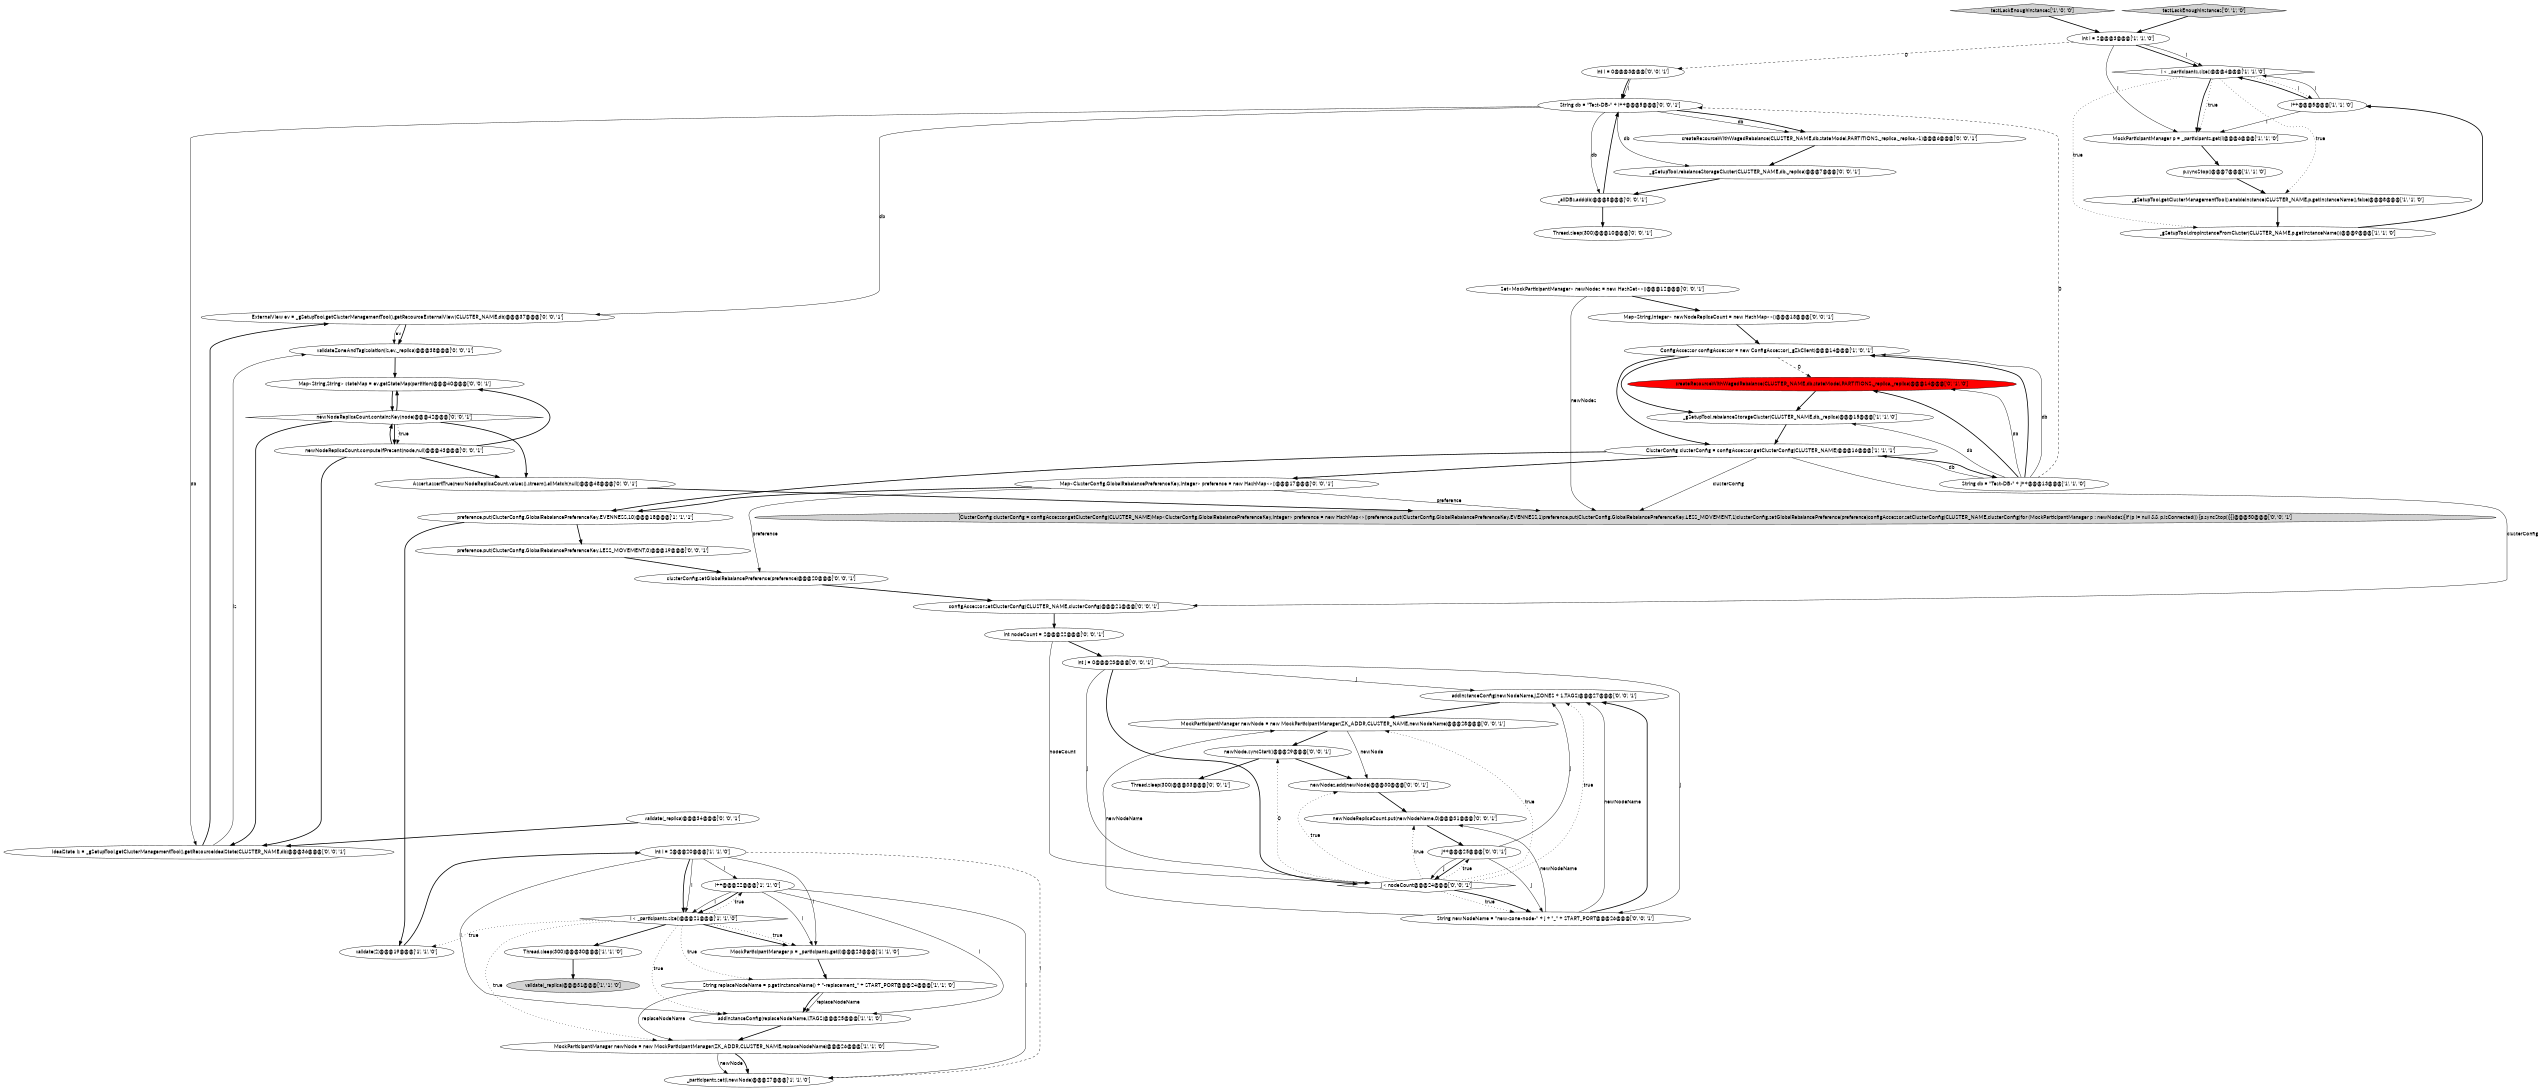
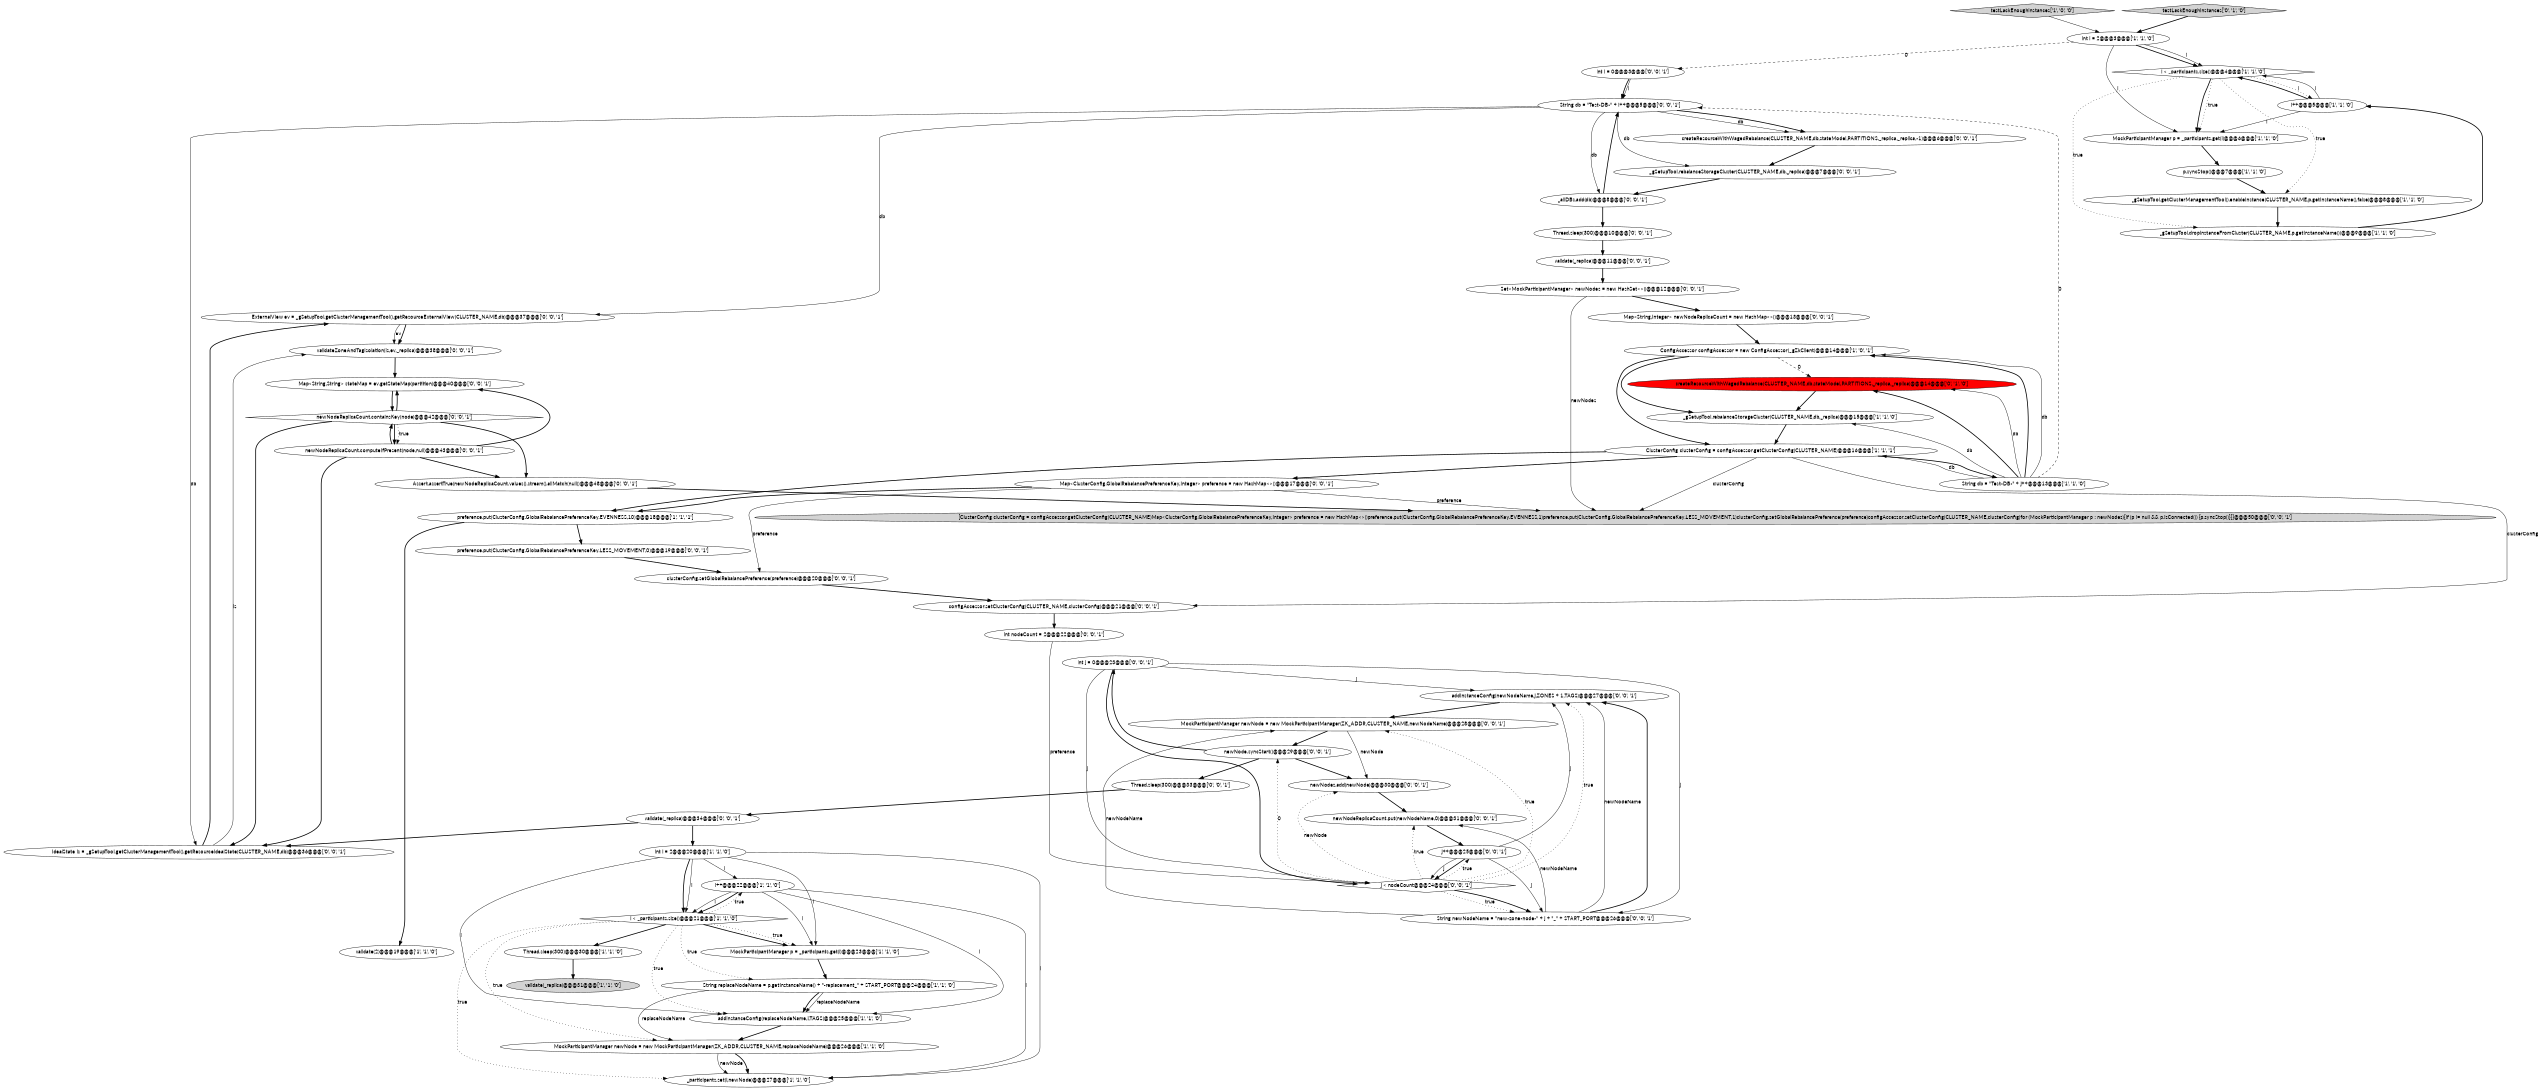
edge "testLackEnoughInstances['1', '0', '0']" -> "int i = 2@@@3@@@['1', '1', '0']": style bold -> solid
node "validate(_replica)@@@11@@@['0', '0', '1']": added
edge "int nodeCount = 2@@@22@@@['0', '0', '1']" -> "int j = 0@@@23@@@['0', '0', '1']": now "newNode.syncStart()@@@29@@@['0', '0', '1']" -> "int j = 0@@@23@@@['0', '0', '1']"
edge "int nodeCount = 2@@@22@@@['0', '0', '1']" -> "j < nodeCount@@@24@@@['0', '0', '1']": label "nodeCount" -> "preference"
edge "Thread.sleep(300)@@@33@@@['0', '0', '1']" -> "validate(_replica)@@@34@@@['0', '0', '1']": added
edge "j < nodeCount@@@24@@@['0', '0', '1']" -> "newNodes.add(newNode)@@@30@@@['0', '0', '1']": label "true" -> "newNode"
edge "validate(2)@@@19@@@['1', '1', '0']" -> "int i = 2@@@20@@@['1', '1', '0']": now "validate(_replica)@@@34@@@['0', '0', '1']" -> "int i = 2@@@20@@@['1', '1', '0']"
edge "int i = 2@@@20@@@['1', '1', '0']" -> "_participants.set(i,newNode)@@@27@@@['1', '1', '0']": style dashed -> solid
edge "i < _participants.size()@@@21@@@['1', '1', '0']" -> "validate(2)@@@19@@@['1', '1', '0']": now "i < _participants.size()@@@21@@@['1', '1', '0']" -> "_participants.set(i,newNode)@@@27@@@['1', '1', '0']"
